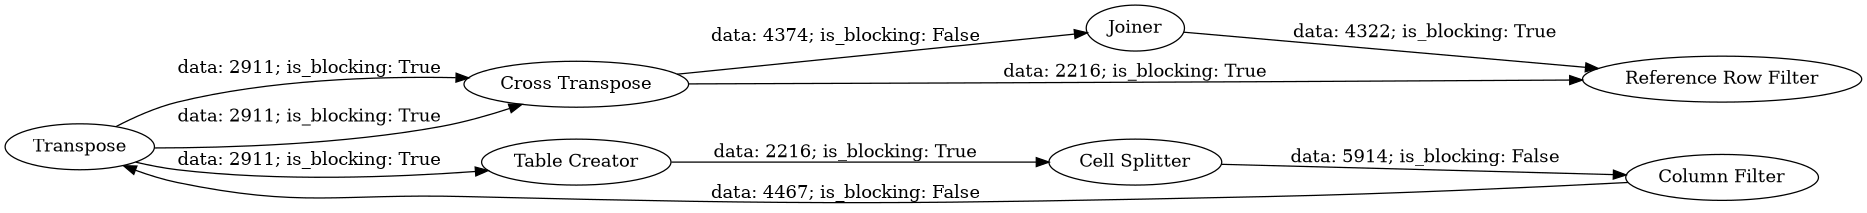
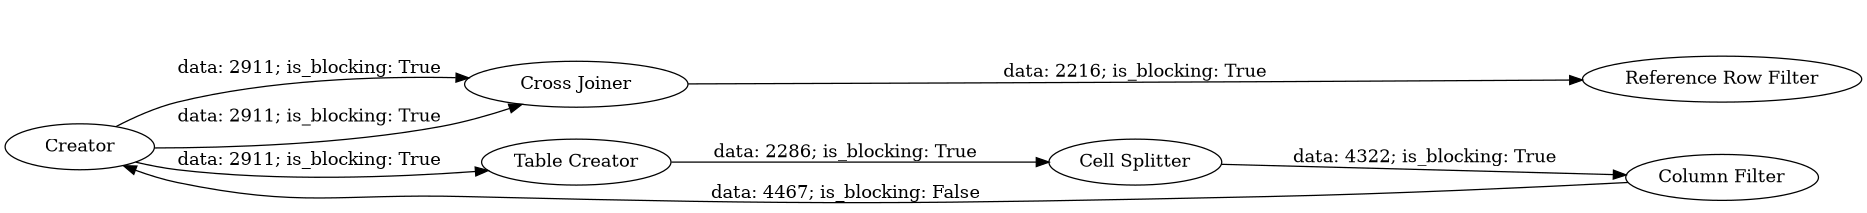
node "Joiner": removed
node "Cross Transpose": label "Cross Transpose" -> "Cross Joiner"
node "Transpose": label "Transpose" -> "Creator"
edge "Table Creator" -> "Cell Splitter": label "data: 2216; is_blocking: True" -> "data: 2286; is_blocking: True"
edge "Cell Splitter" -> "Column Filter": label "data: 5914; is_blocking: False" -> "data: 4322; is_blocking: True"
